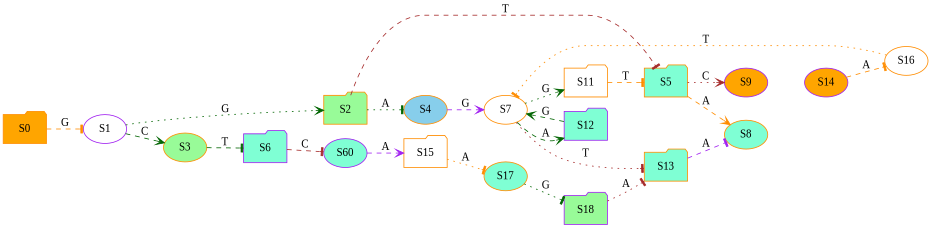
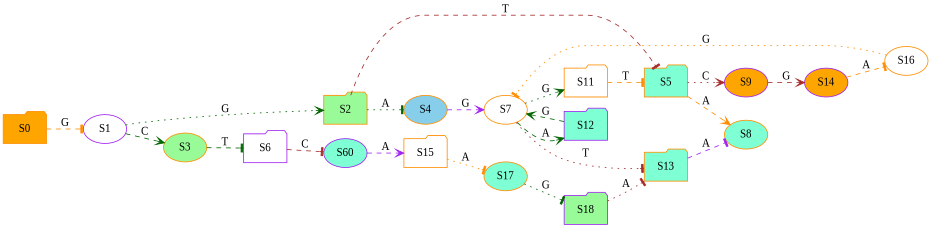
edge "S16" -> "S7": label "T" -> "G"
edge "S9" -> "S14": added, label "G"
node "S6": fillcolor aquamarine -> white
